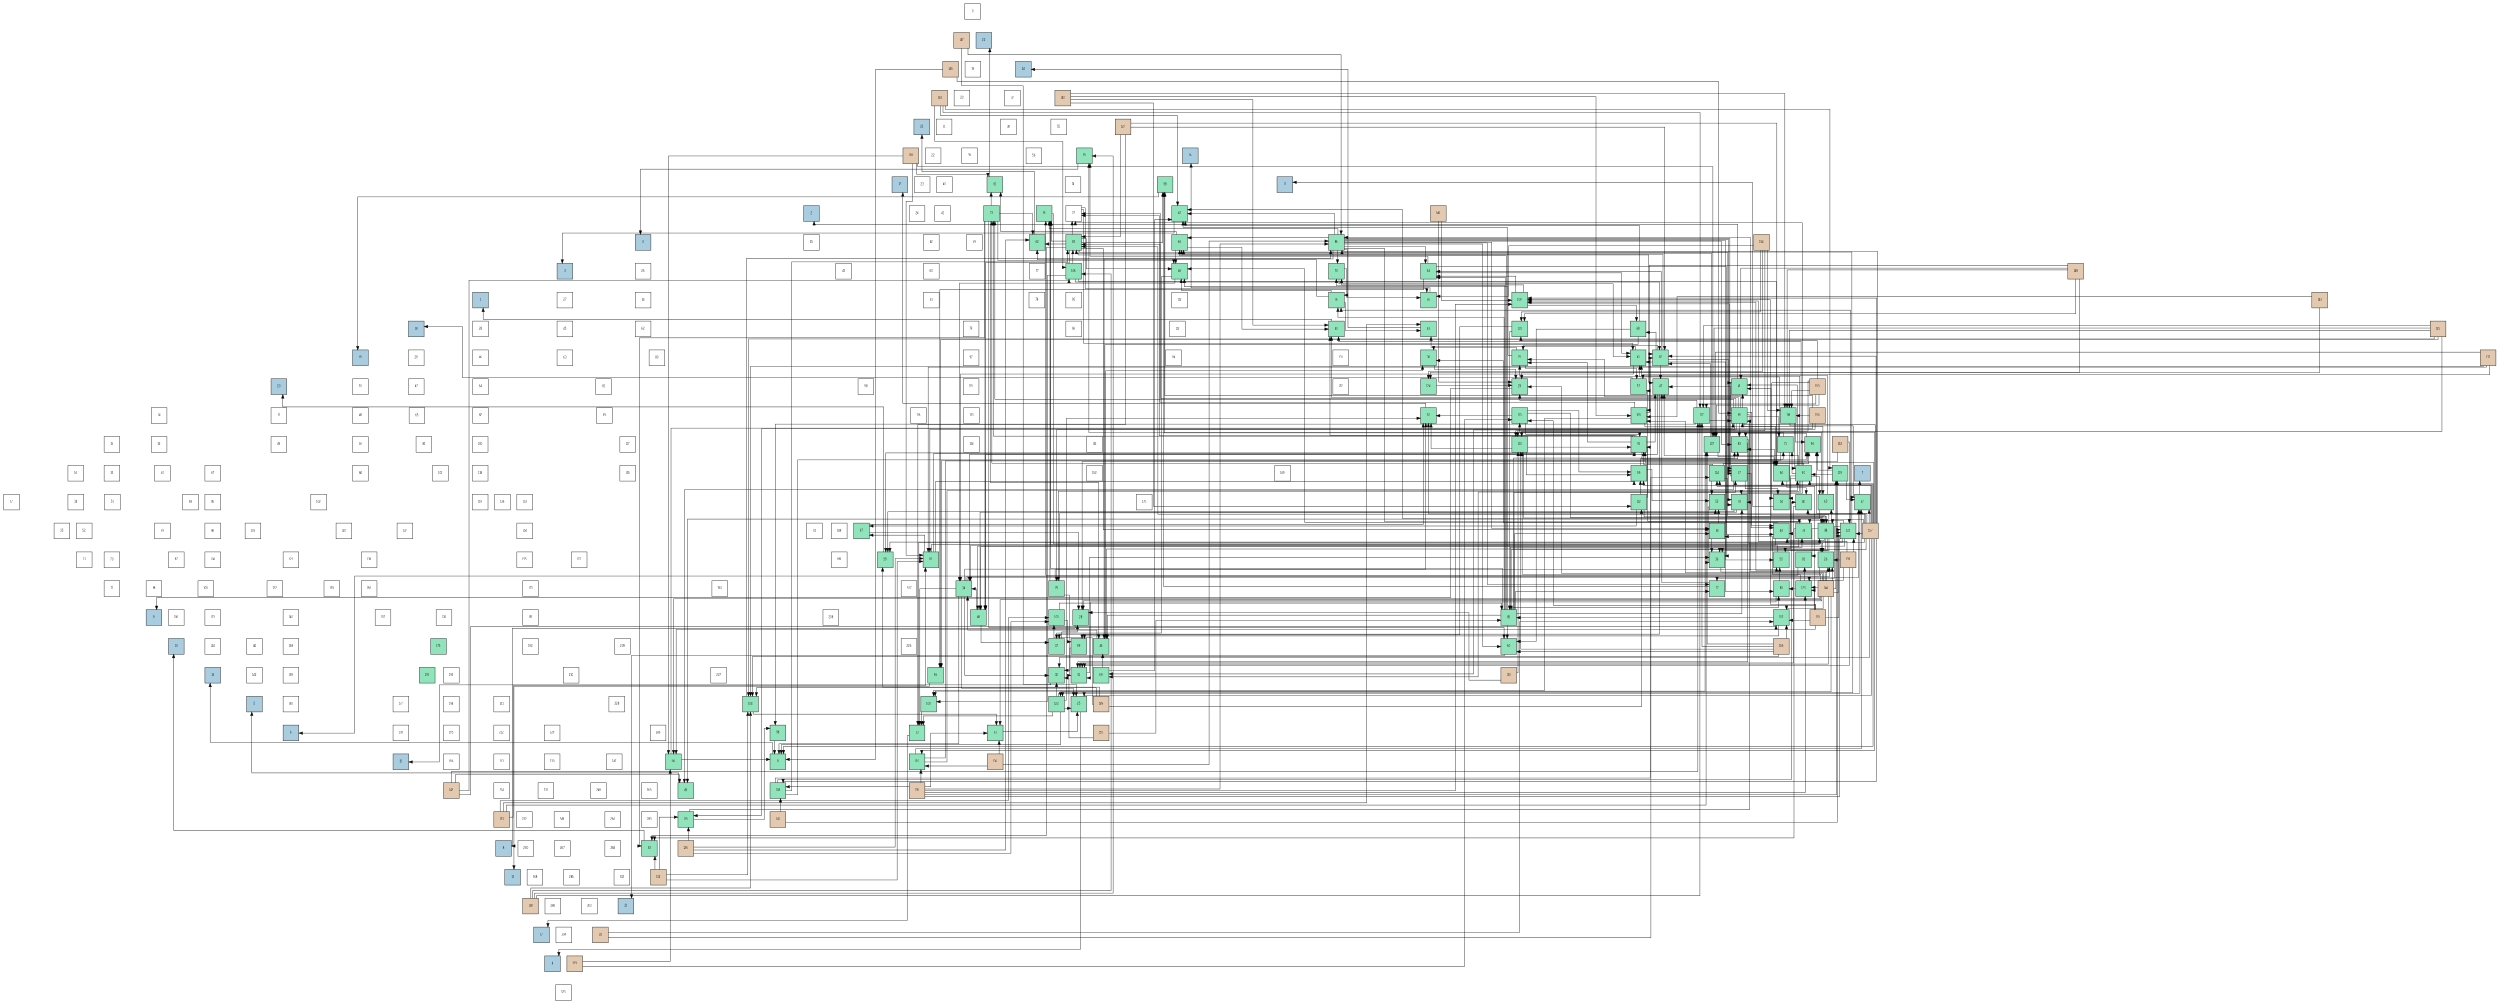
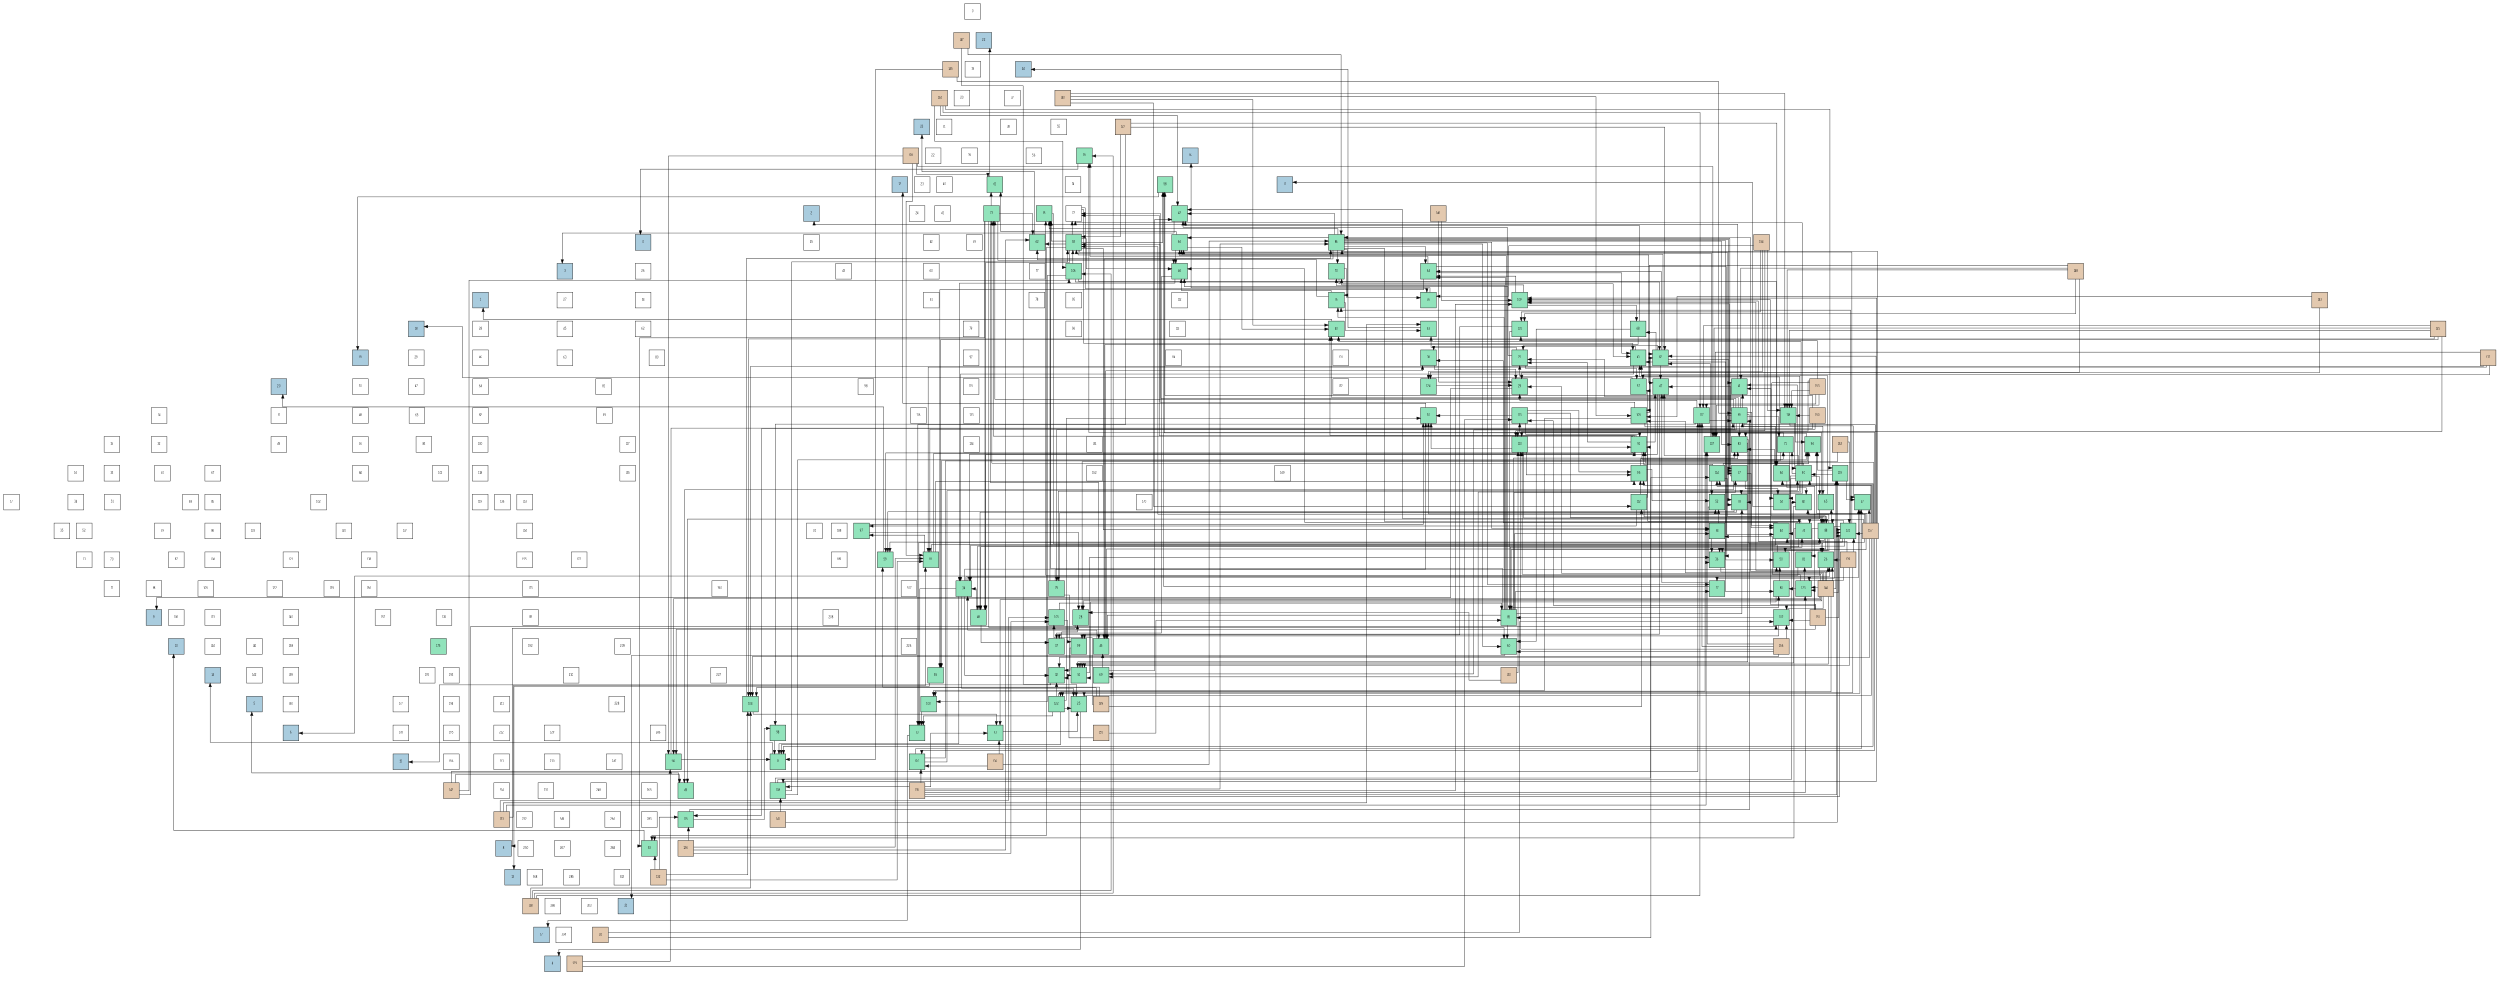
edge "107" -> "94": removed
node "7": removed
node "176": fillcolor #91e3bb -> #ffffff
node "323": removed
